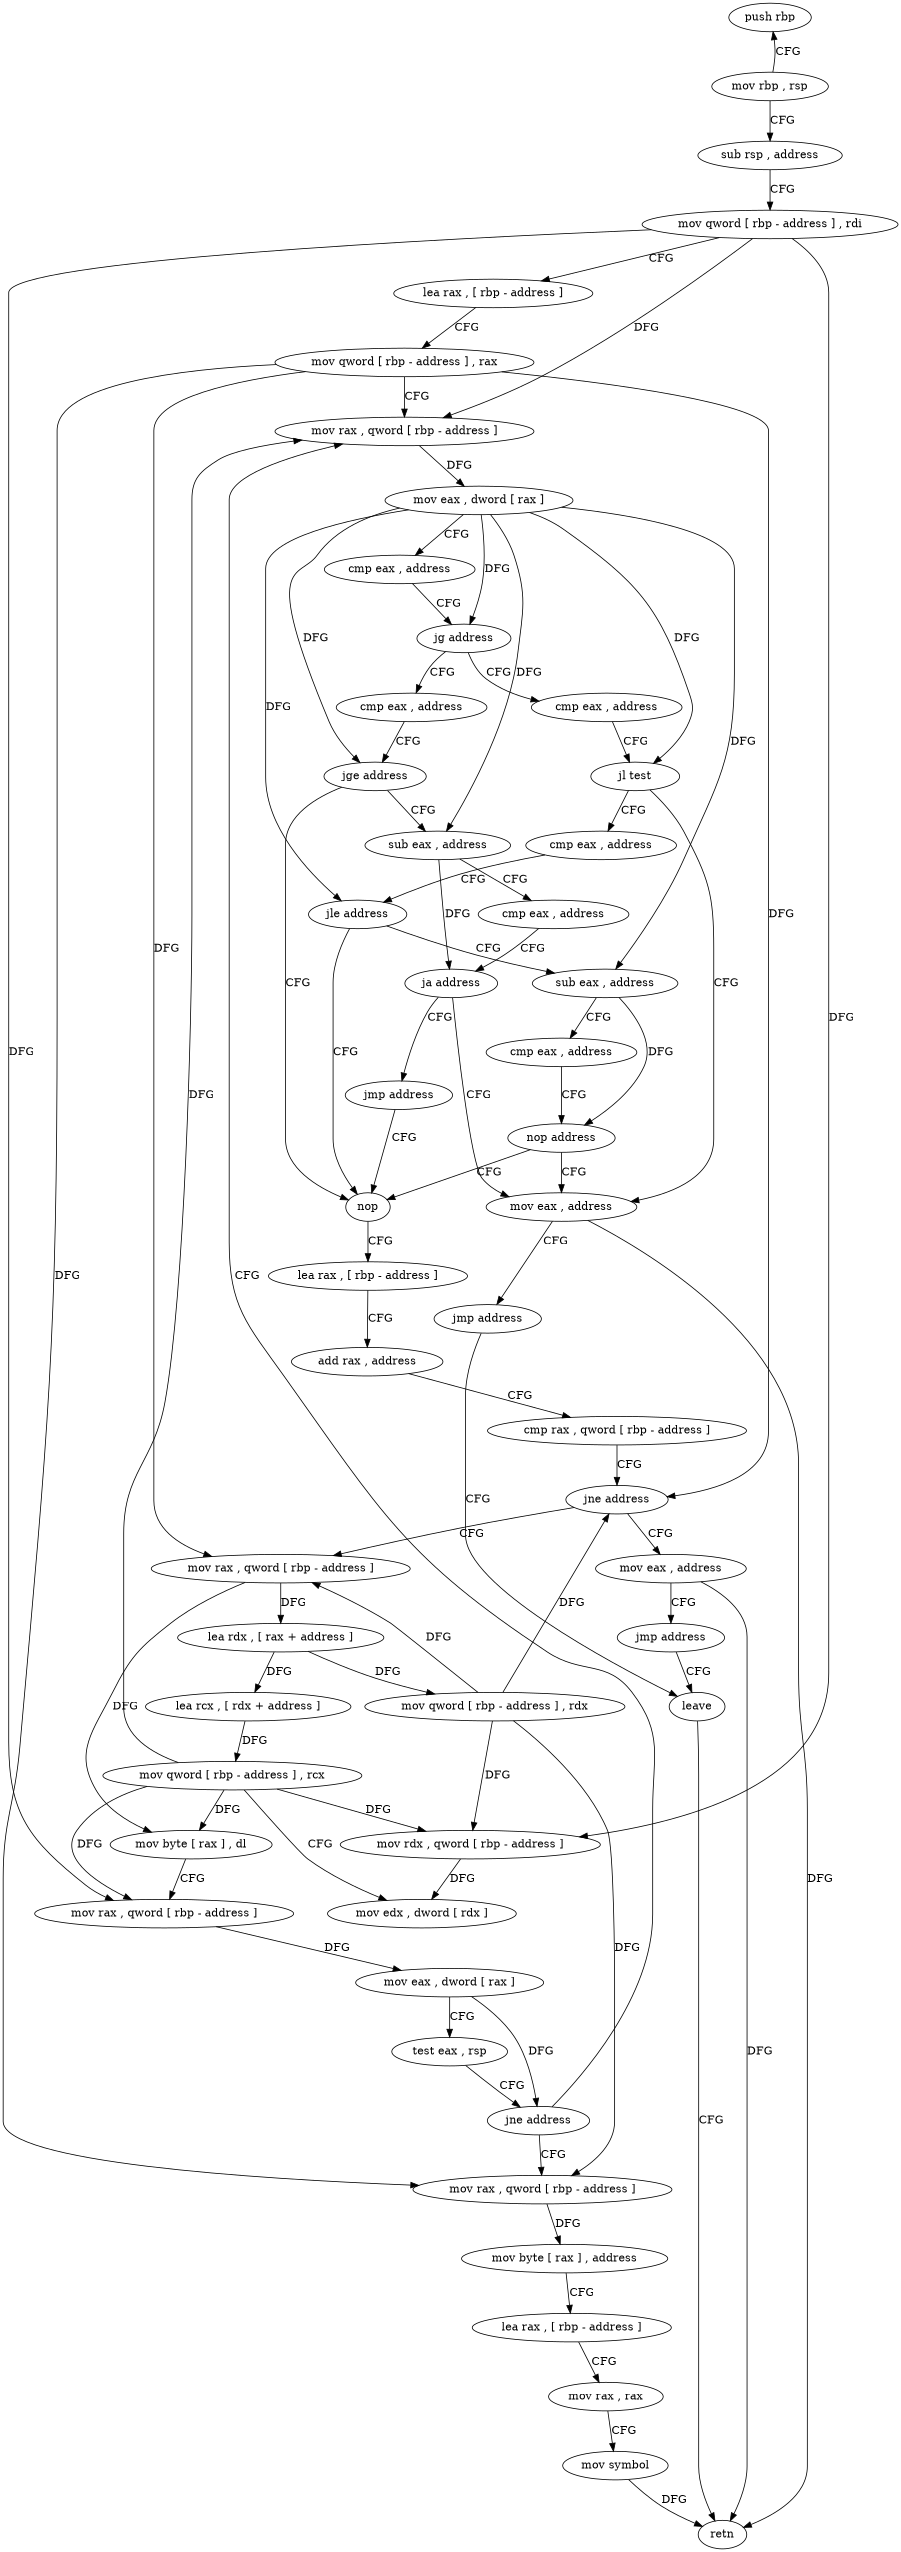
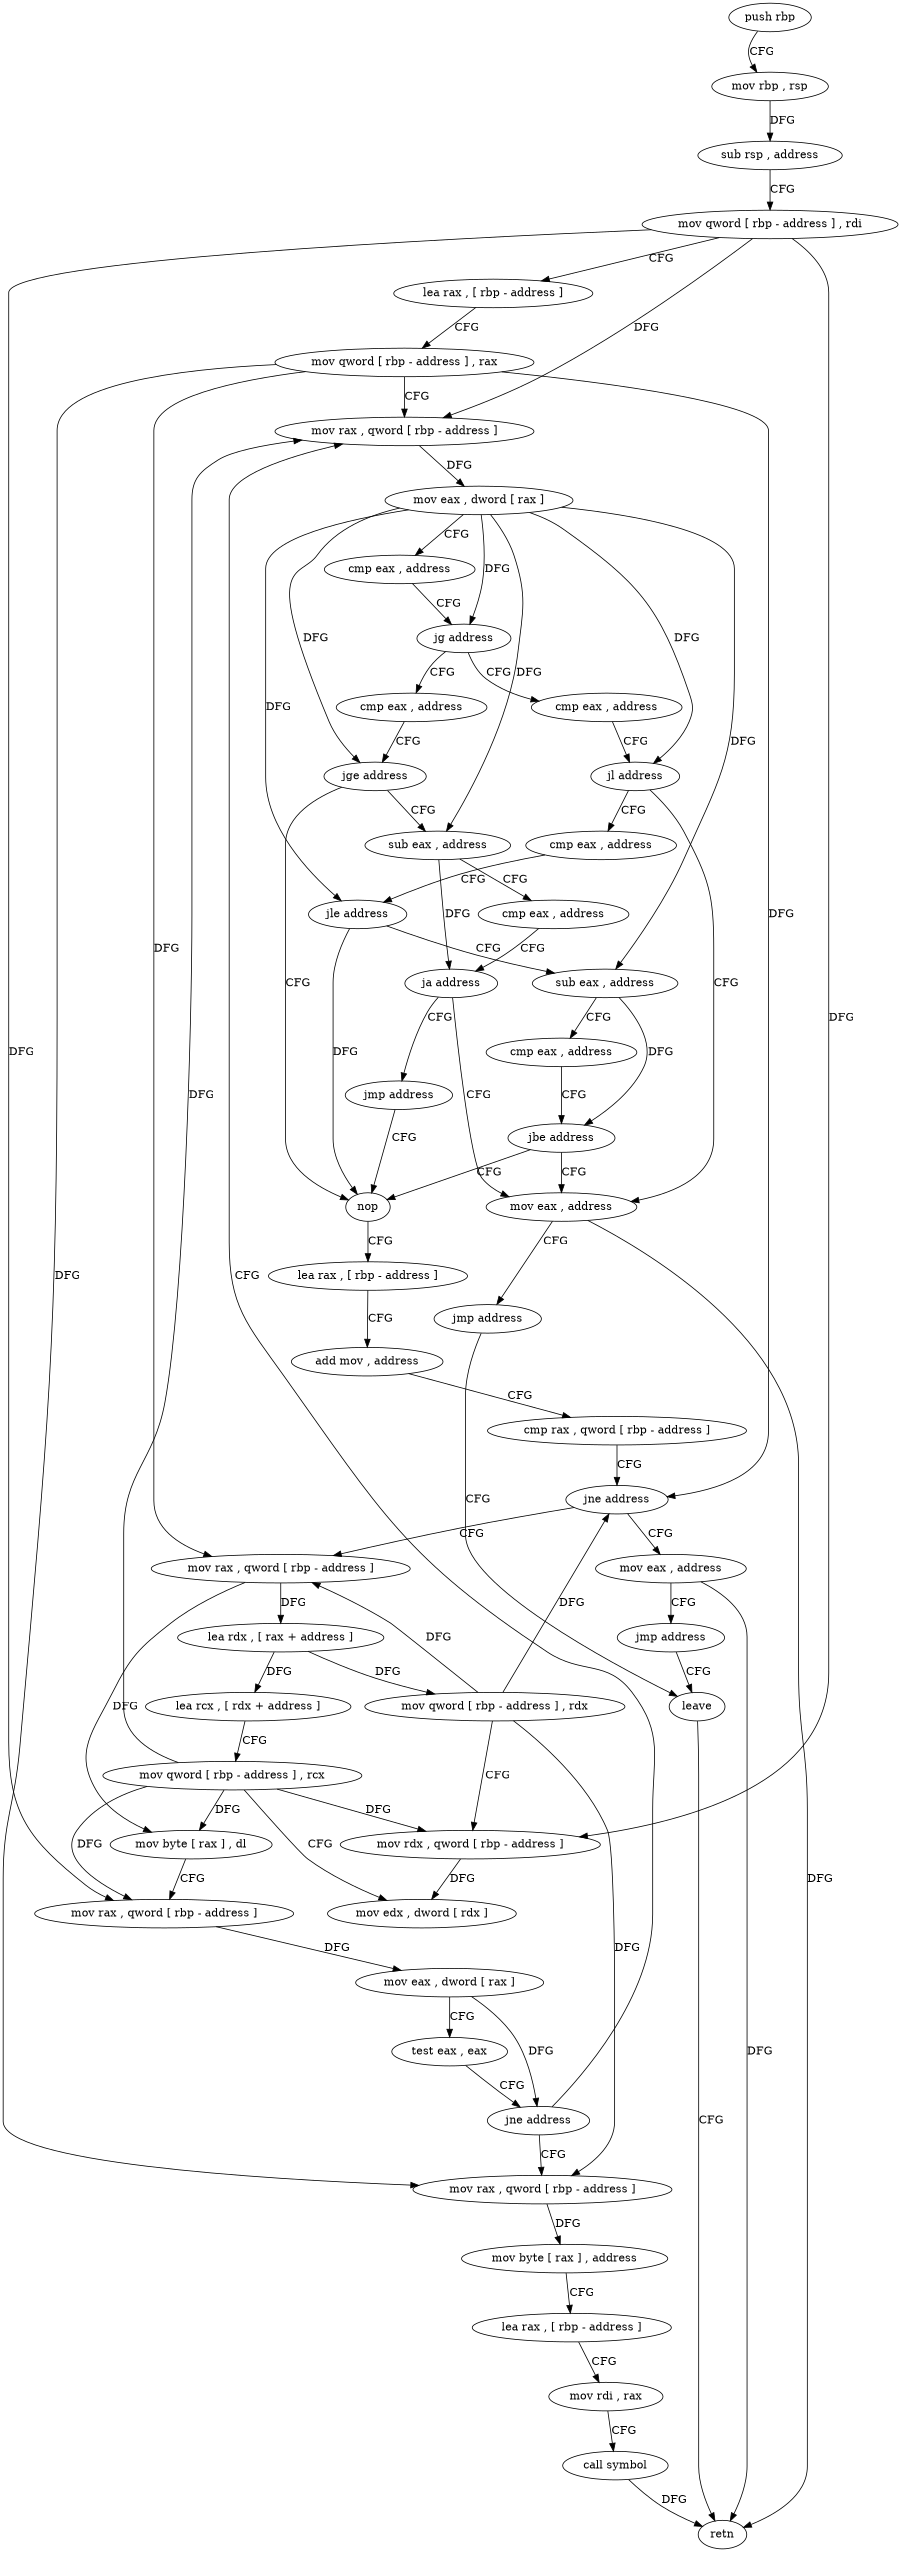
edge "mov rbp , rsp" -> "push rbp": reversed
edge "mov rbp , rsp" -> "sub rsp , address": label "CFG" -> "DFG"
node "jl test": label "jl test" -> "jl address"
edge "jle address" -> "nop": label "CFG" -> "DFG"
node "nop address": label "nop address" -> "jbe address"
node "add rax , address": label "add rax , address" -> "add mov , address"
edge "lea rcx , [ rdx + address ]" -> "mov qword [ rbp - address ] , rcx": label "DFG" -> "CFG"
edge "mov qword [ rbp - address ] , rdx" -> "mov rdx , qword [ rbp - address ]": label "DFG" -> "CFG"
node "test eax , rsp": label "test eax , rsp" -> "test eax , eax"
node "mov rax , rax": label "mov rax , rax" -> "mov rdi , rax"
node "mov symbol": label "mov symbol" -> "call symbol"
